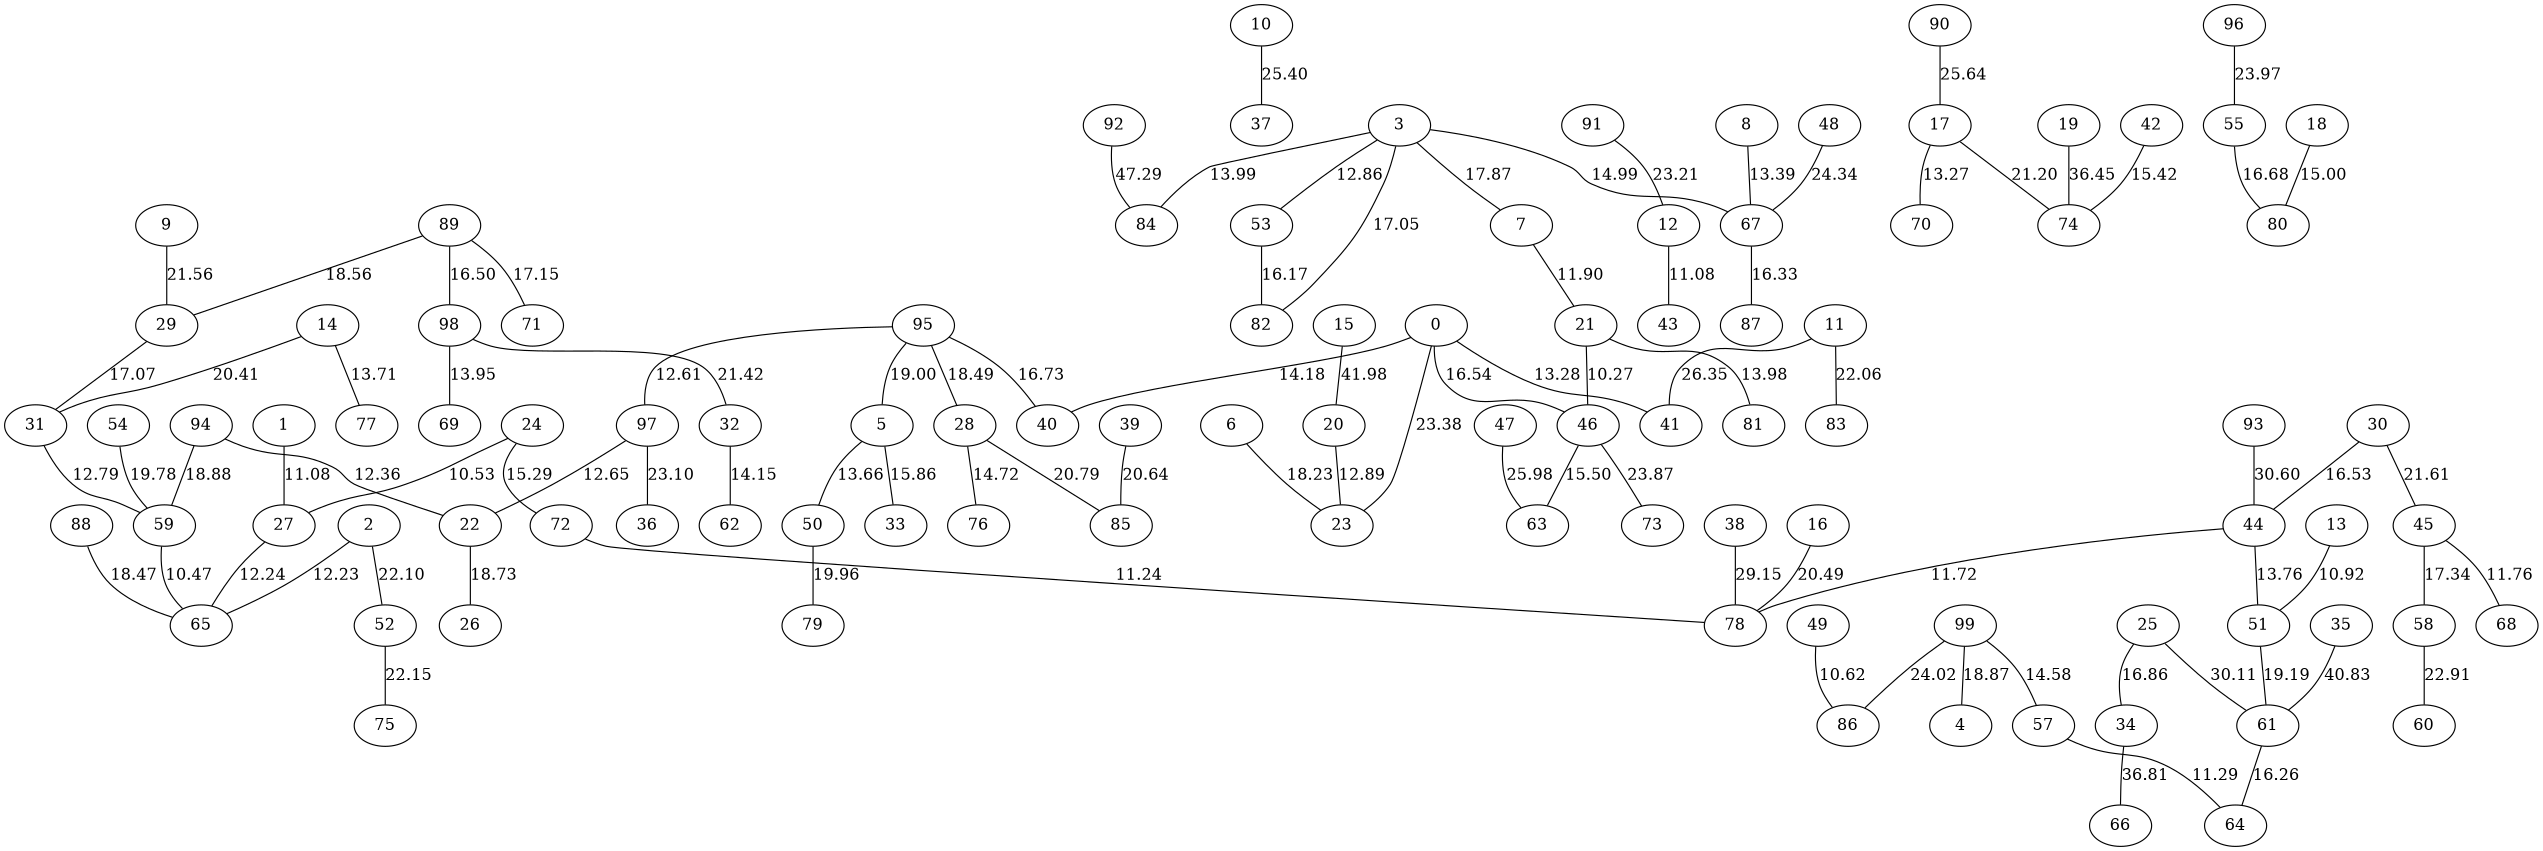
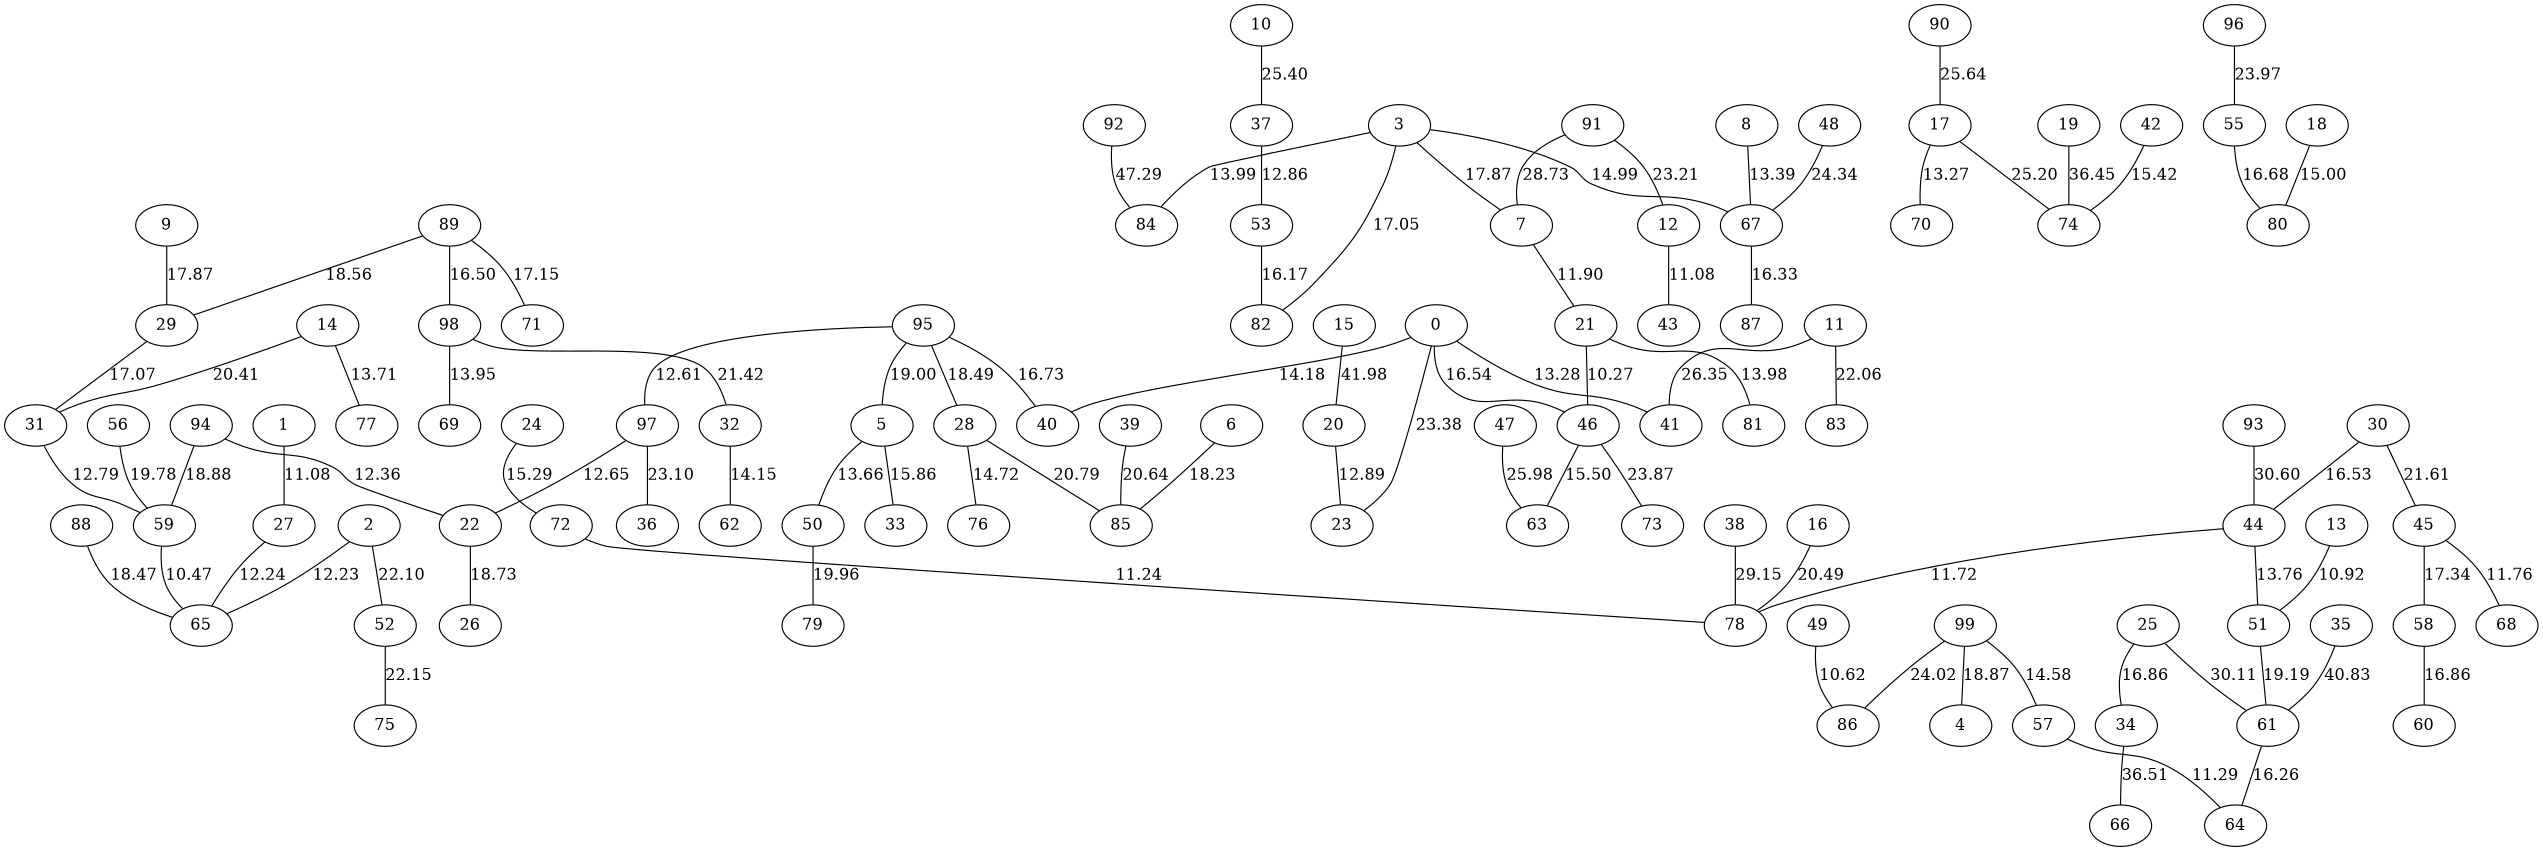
edge "91" -- "7": added, label "28.73"
edge "3" -- "53": now "37" -- "53"
edge "17" -- "74": label "21.20" -> "25.20"
edge "9" -- "29": label "21.56" -> "17.87"
node "54": label "54" -> "56"
edge "6" -- "23": now "6" -- "85"
edge "24" -- "27": removed, label "10.53"
edge "58" -- "60": label "22.91" -> "16.86"
edge "34" -- "66": label "36.81" -> "36.51"
